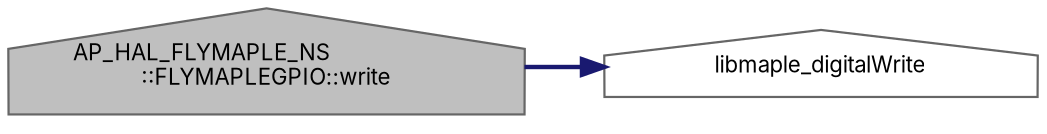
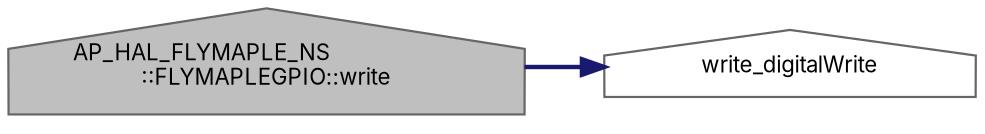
node "libmaple_digitalWrite": label "libmaple_digitalWrite" -> "write_digitalWrite"
